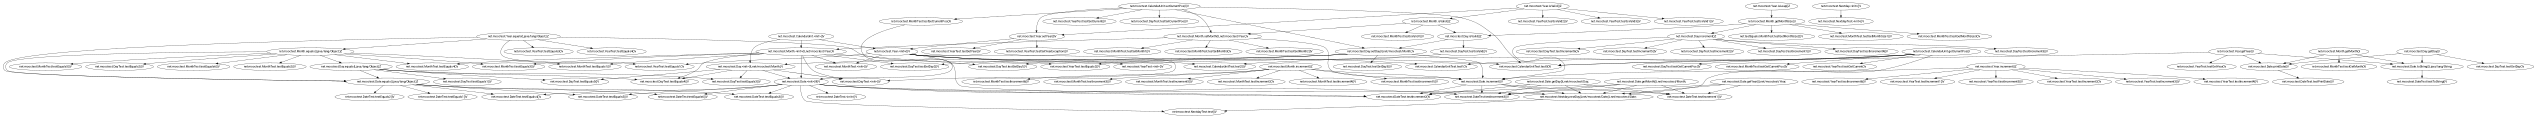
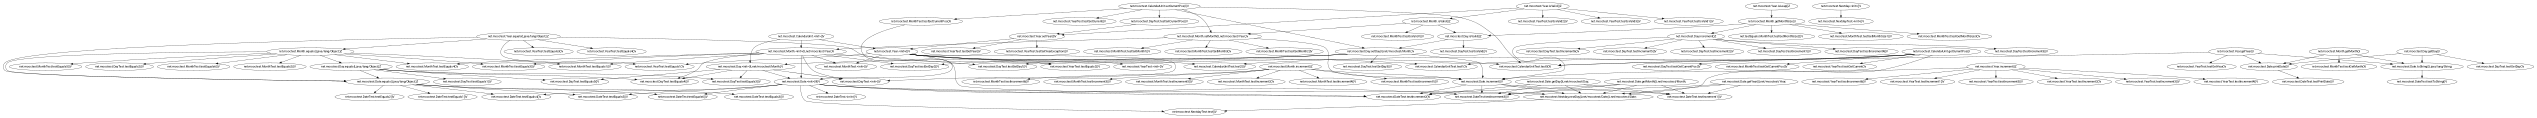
edge "net.mooctest.CalendarUnit.setCurrentPos(I)V" -> "net.mooctest.Year.setYear(I)V": now "net.mooctest.DayTest.testSetCurrentPos()V" -> "net.mooctest.Year.setYear(I)V"
edge "net.mooctest.DayTest.testIsValid()V" -> "net.mooctest.YearTest.testEquals2()V": now "net.mooctest.Year.<init>(I)V" -> "net.mooctest.YearTest.testEquals2()V"
edge "net.mooctest.Date.<init>(III)V" -> "net.mooctest.DateTest.testEquals3()V": removed
